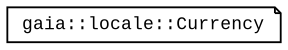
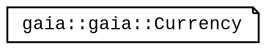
node "gaia::locale::Currency": label "gaia::locale::Currency" -> "gaia::gaia::Currency"
